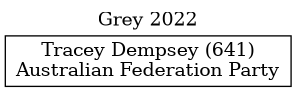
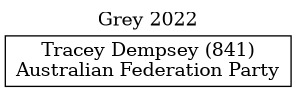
node "Tracey Dempsey (641) Australian Federation Party": label "Tracey Dempsey (641) Australian Federation Party" -> "Tracey Dempsey (841) Australian Federation Party"
